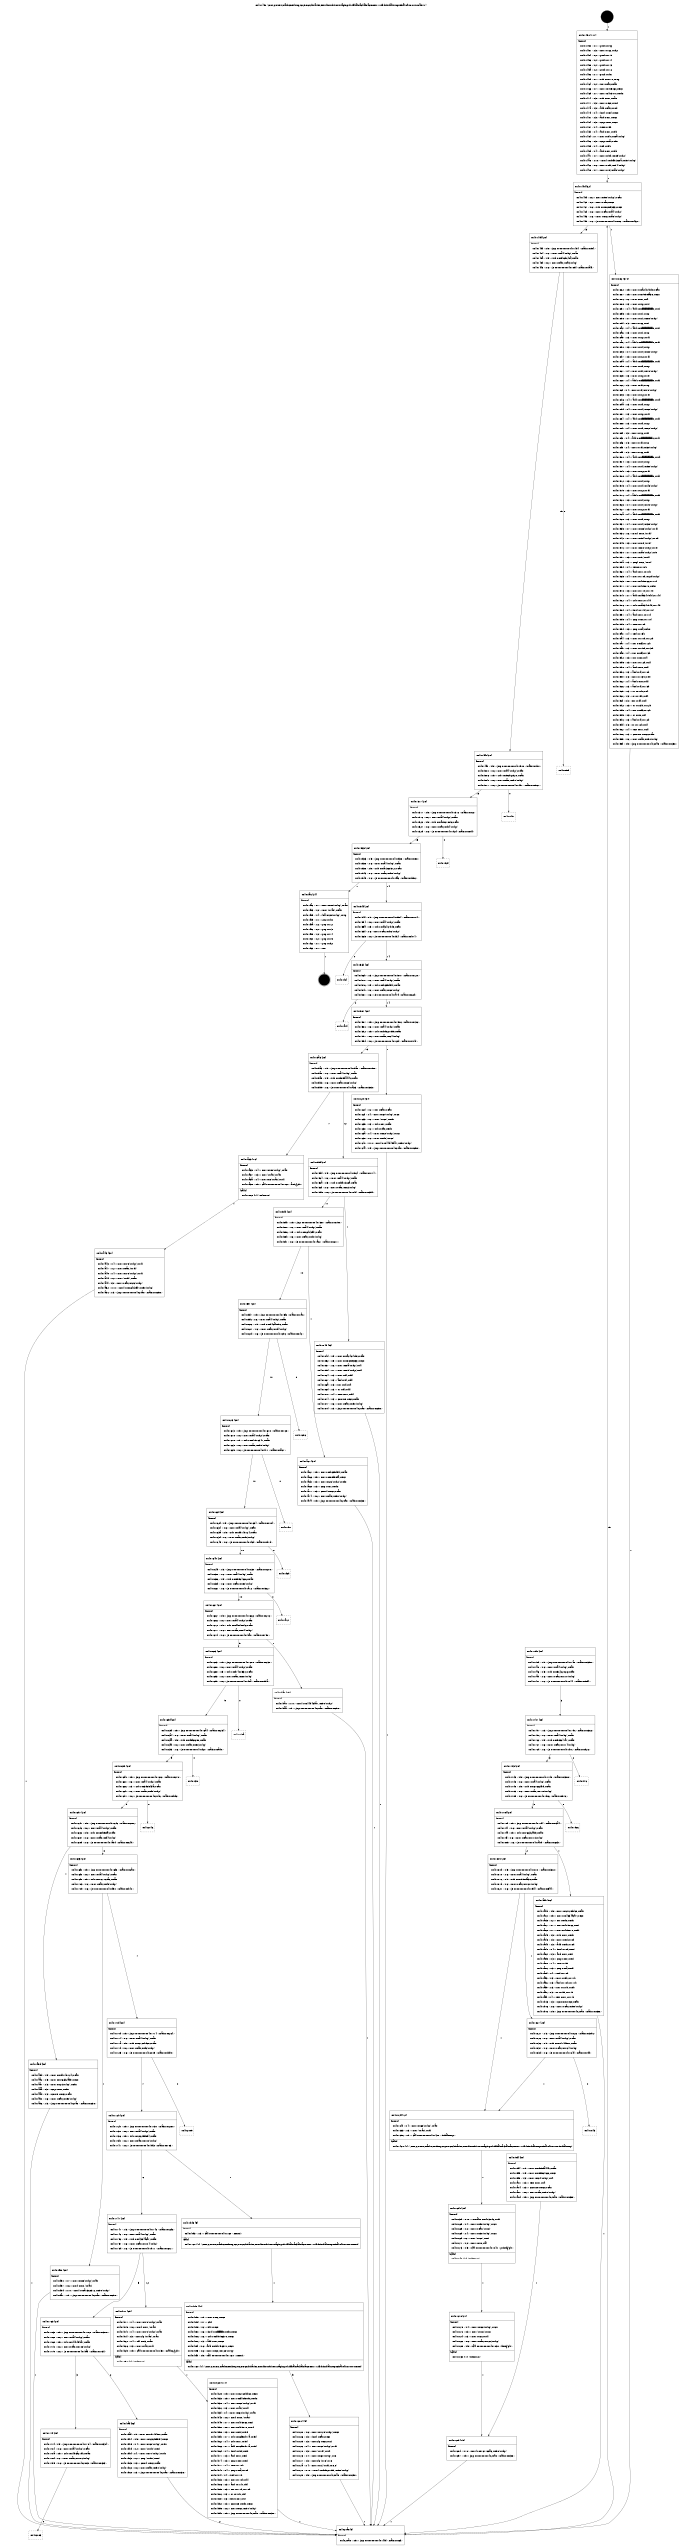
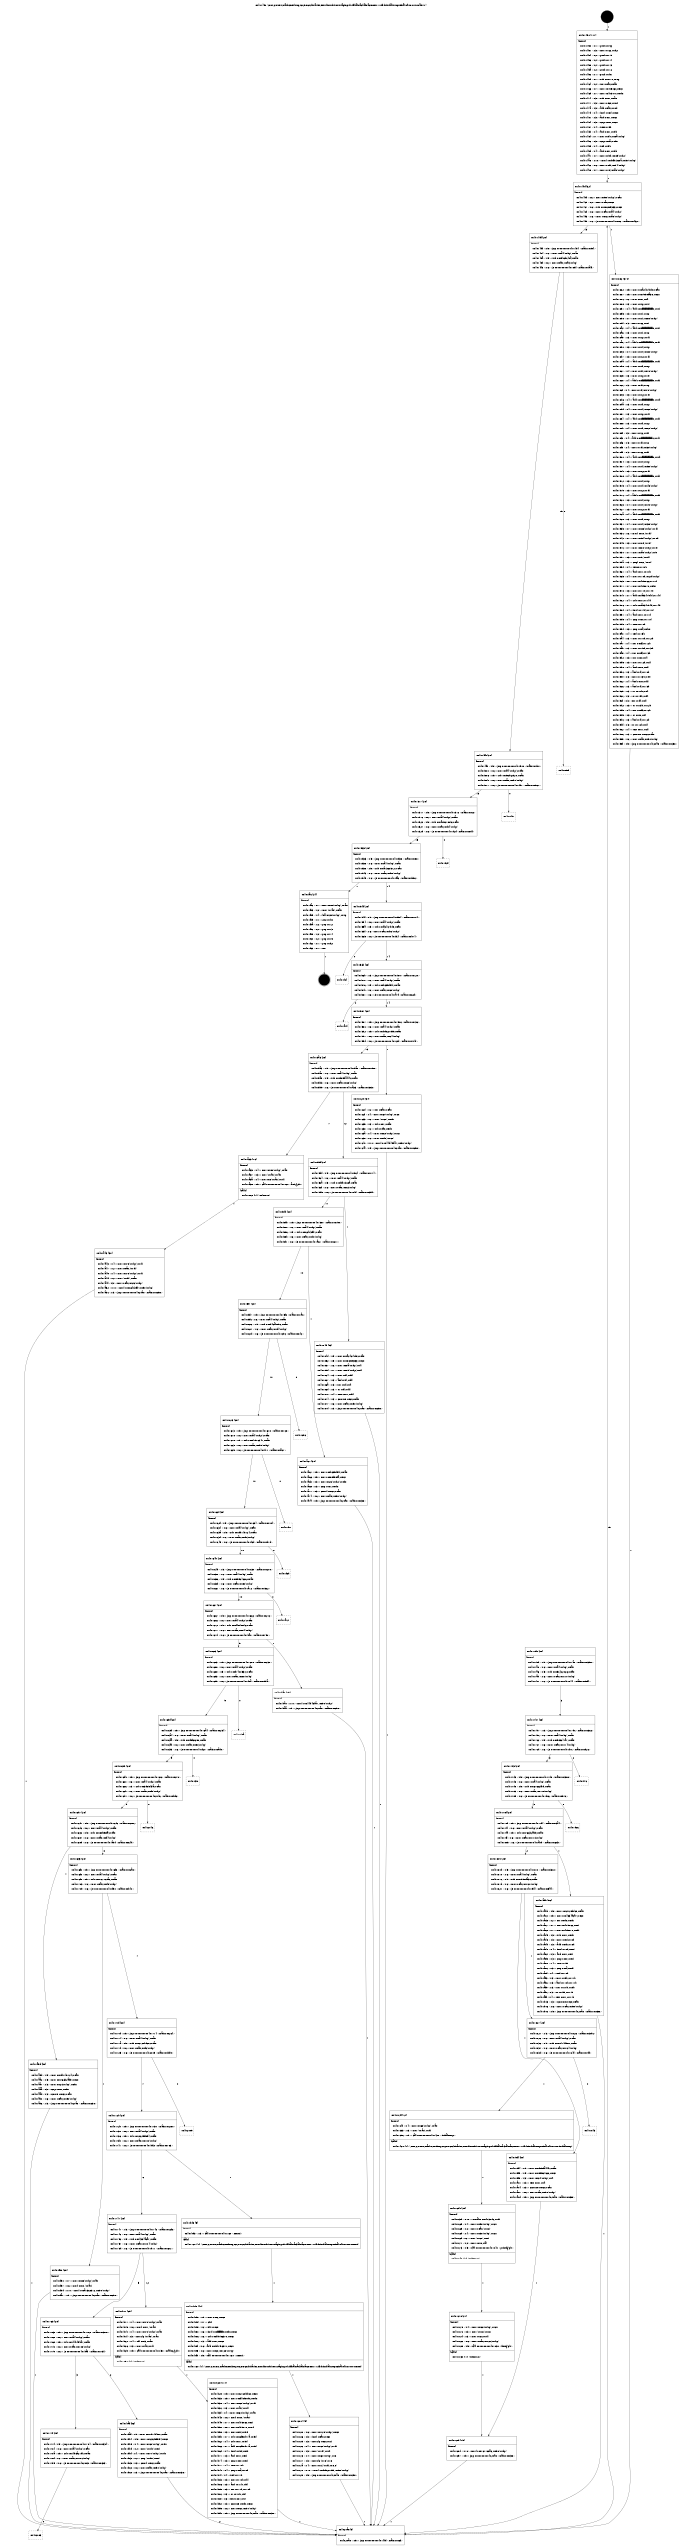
edge "0x40180b [28]" -> "0x401c4f [12]": now "0x40180b [28]" -> "0x4019f4 [30]"
edge "0x401bd8 [40]" -> "0x401c00 [45]": label " 5" -> " 1"
